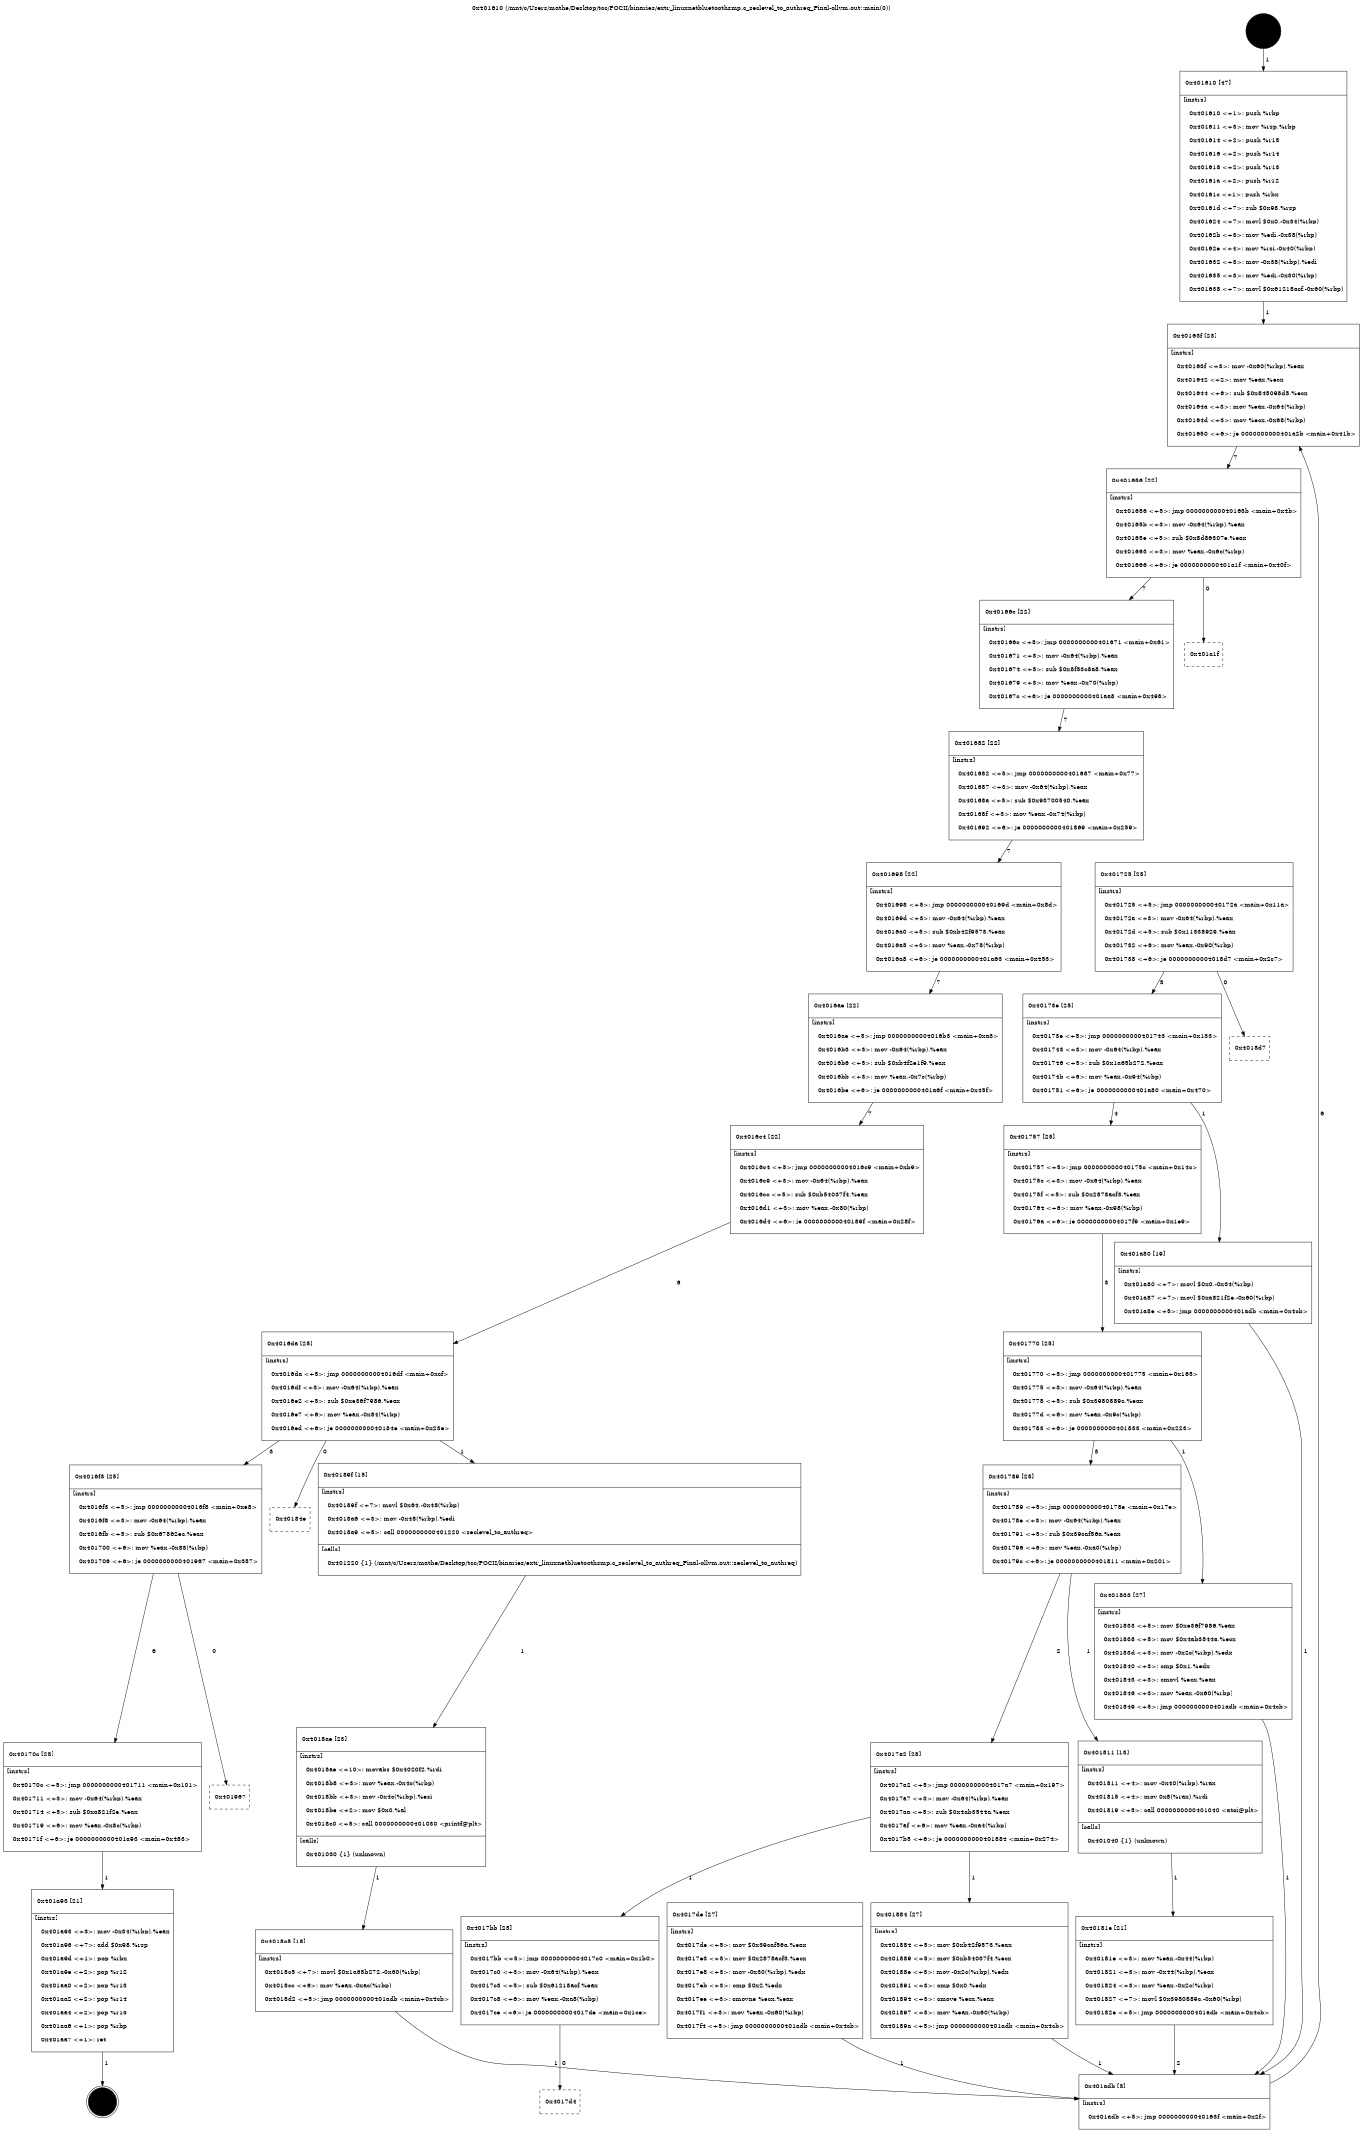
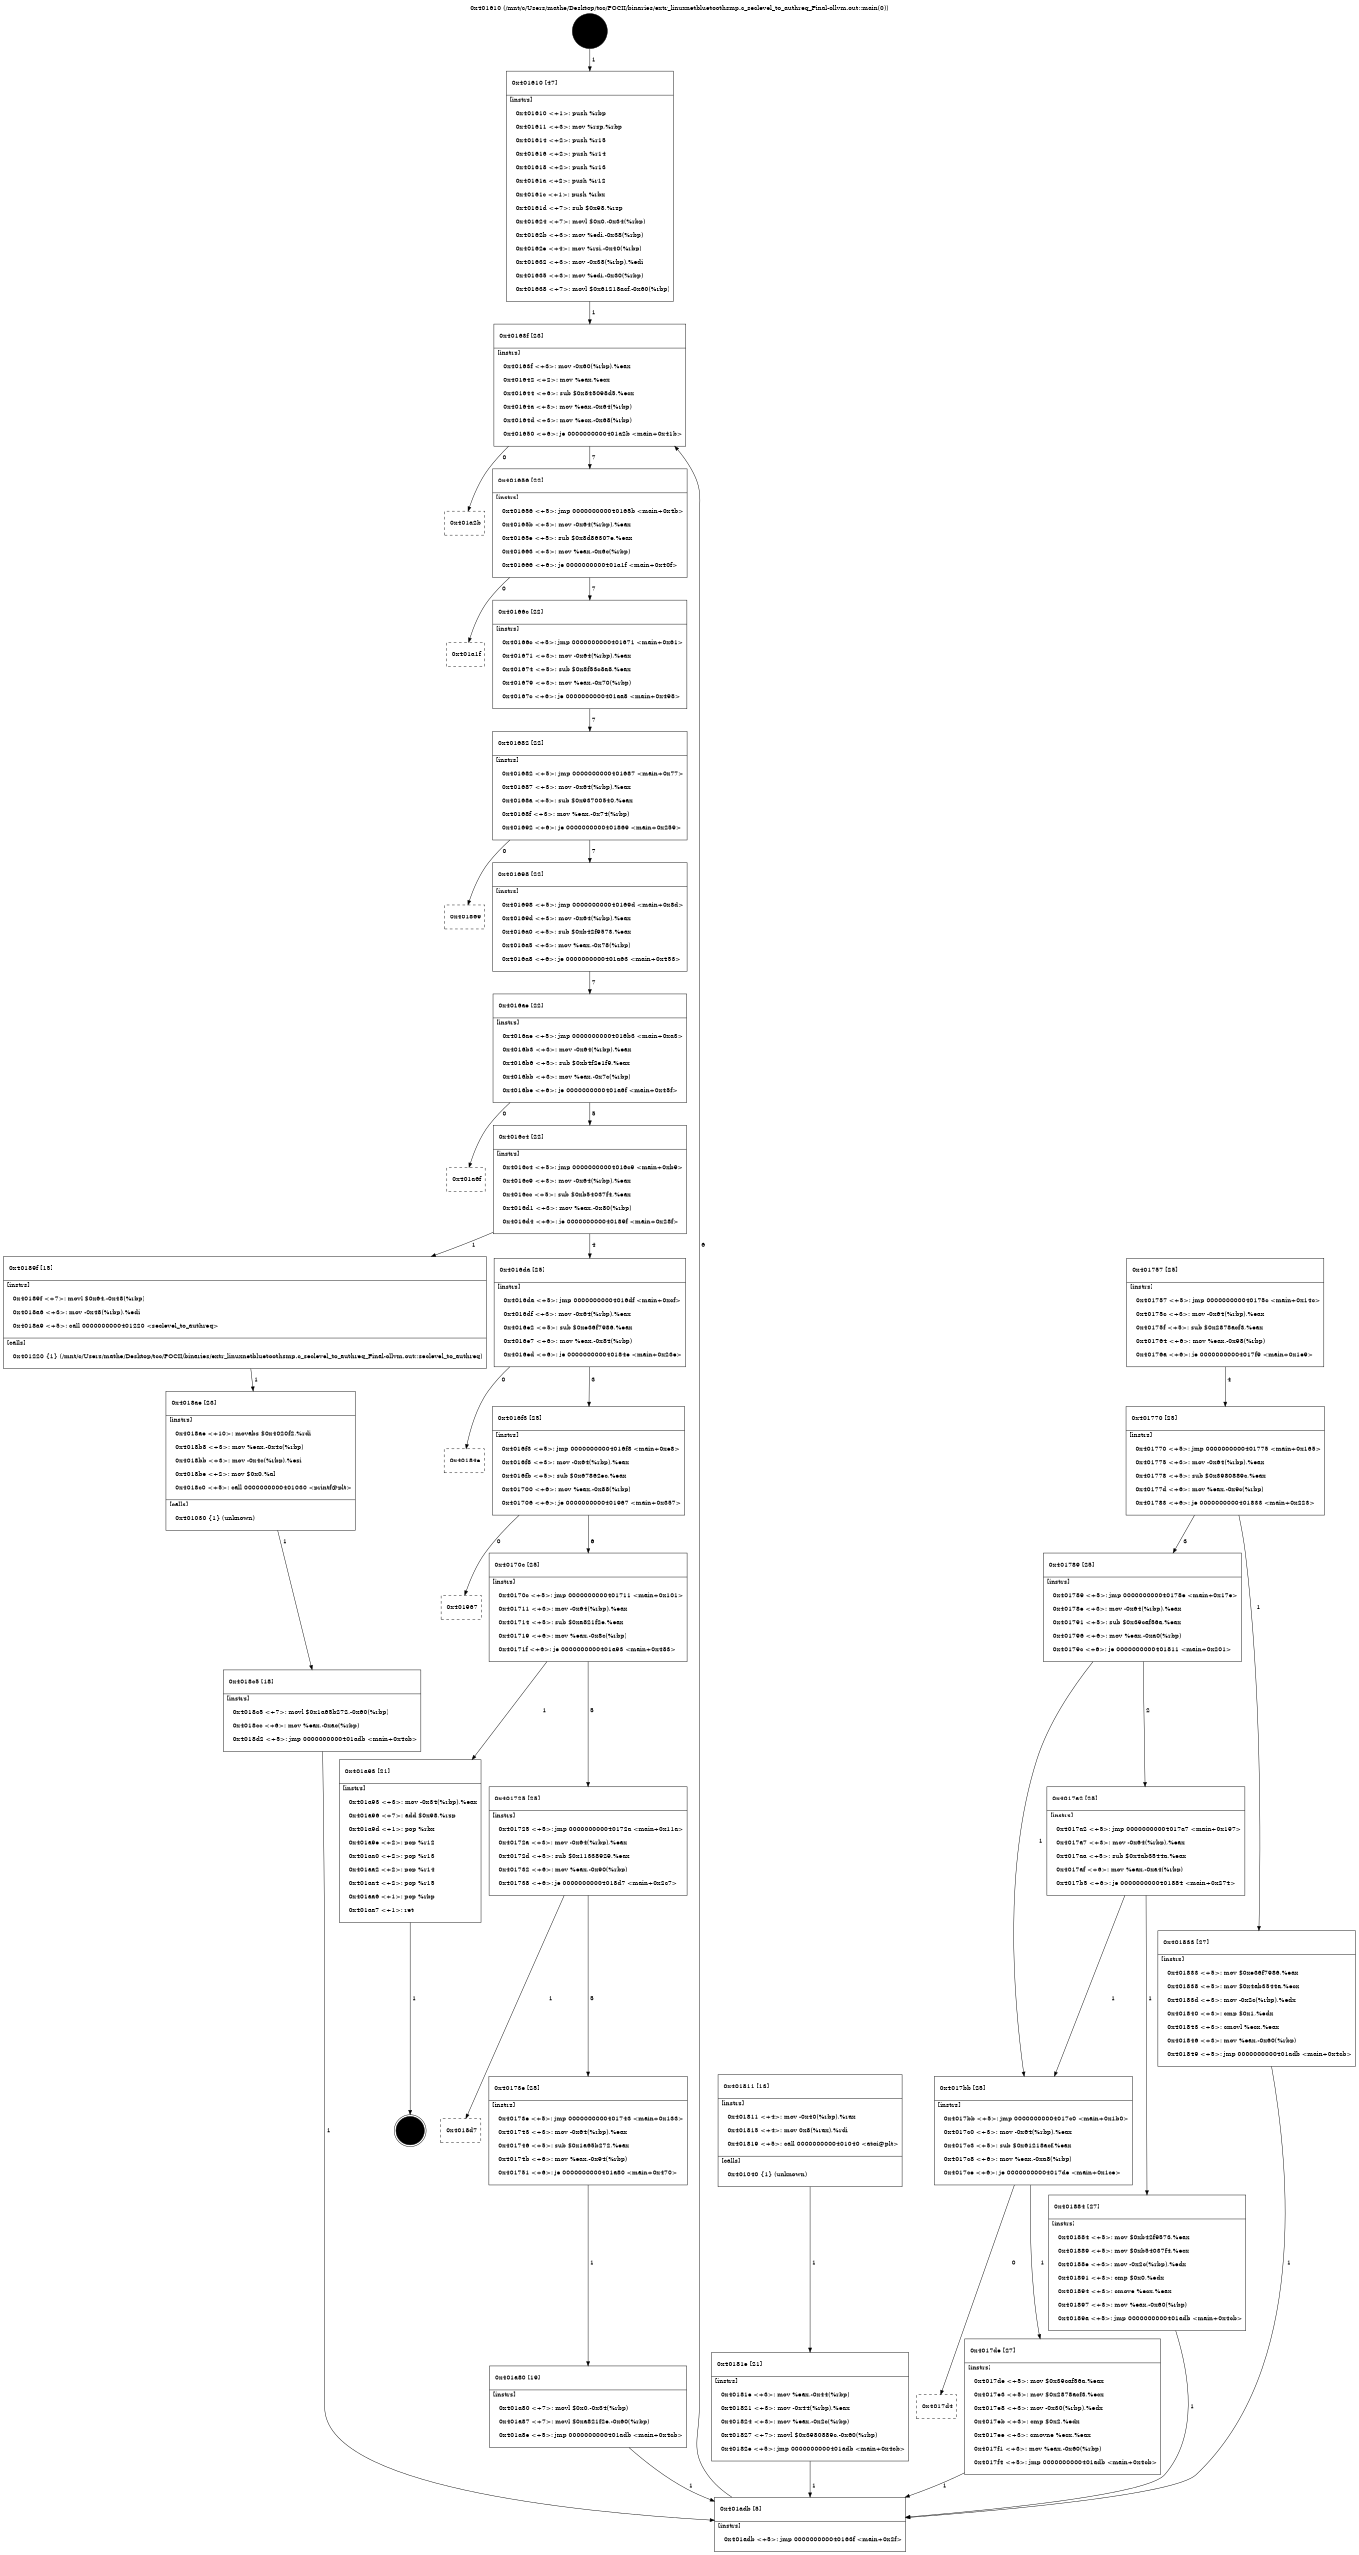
node "0x401a2b": added
node "0x401869": added
edge "0x401725 [25]" -> "0x4018d7": label " 0" -> " 1"
edge "0x40173e [25]" -> "0x401757 [25]": removed, label "4"
edge "0x4016ae [22]" -> "0x4016c4 [22]": label " 7" -> " 5"
node "0x401a6f": added
edge "0x4016c4 [22]" -> "0x4016da [25]": label " 6" -> " 4"
edge "0x401757 [25]" -> "0x401770 [25]": label " 3" -> " 4"
edge "0x4016da [25]" -> "0x40189f [15]": now "0x4016c4 [22]" -> "0x40189f [15]"
edge "0x401789 [25]" -> "0x401811 [13]": now "0x401789 [25]" -> "0x4017bb [25]"
edge "0x40170c [25]" -> "0x401725 [25]": added, label "5"
edge "0x40181e [21]" -> "0x401adb [5]": label " 2" -> " 1"
edge "0x4017bb [25]" -> "0x4017de [27]": added, label "1"
